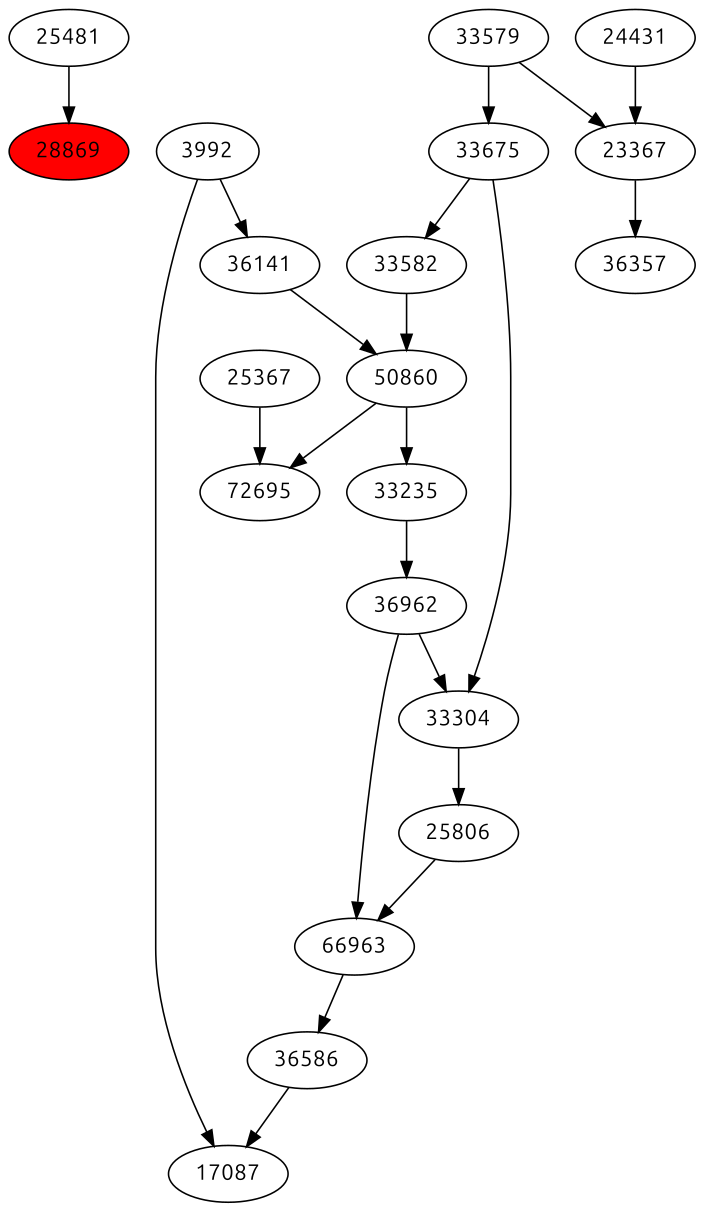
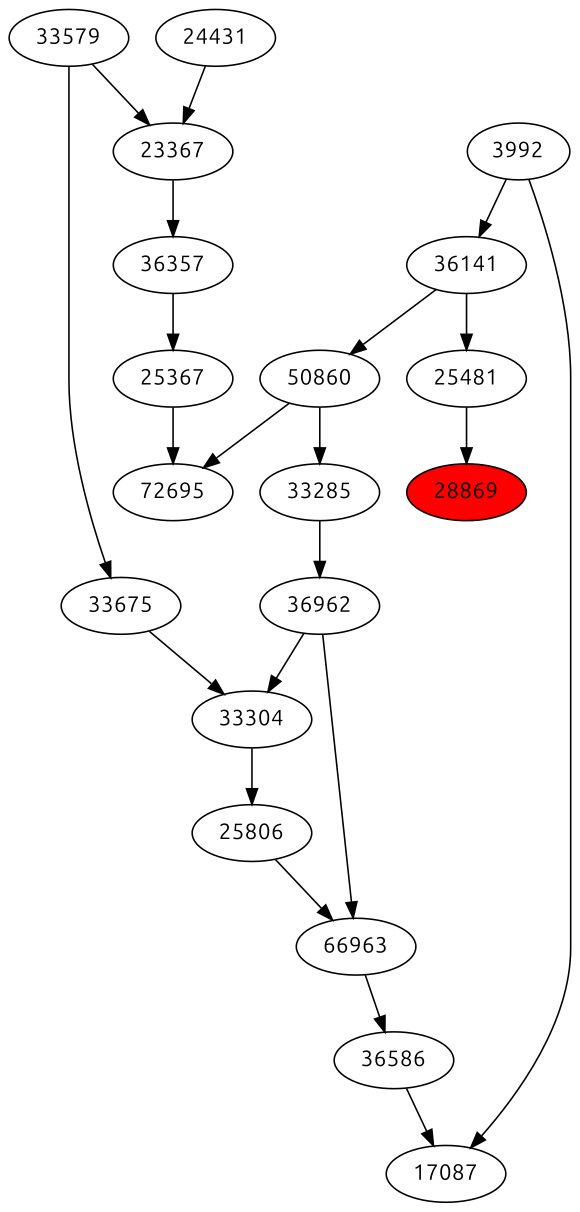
node "33582": removed
edge "36357" -> "25367": added
edge "36141" -> "25481": added
node "33235": label "33235" -> "33285"
